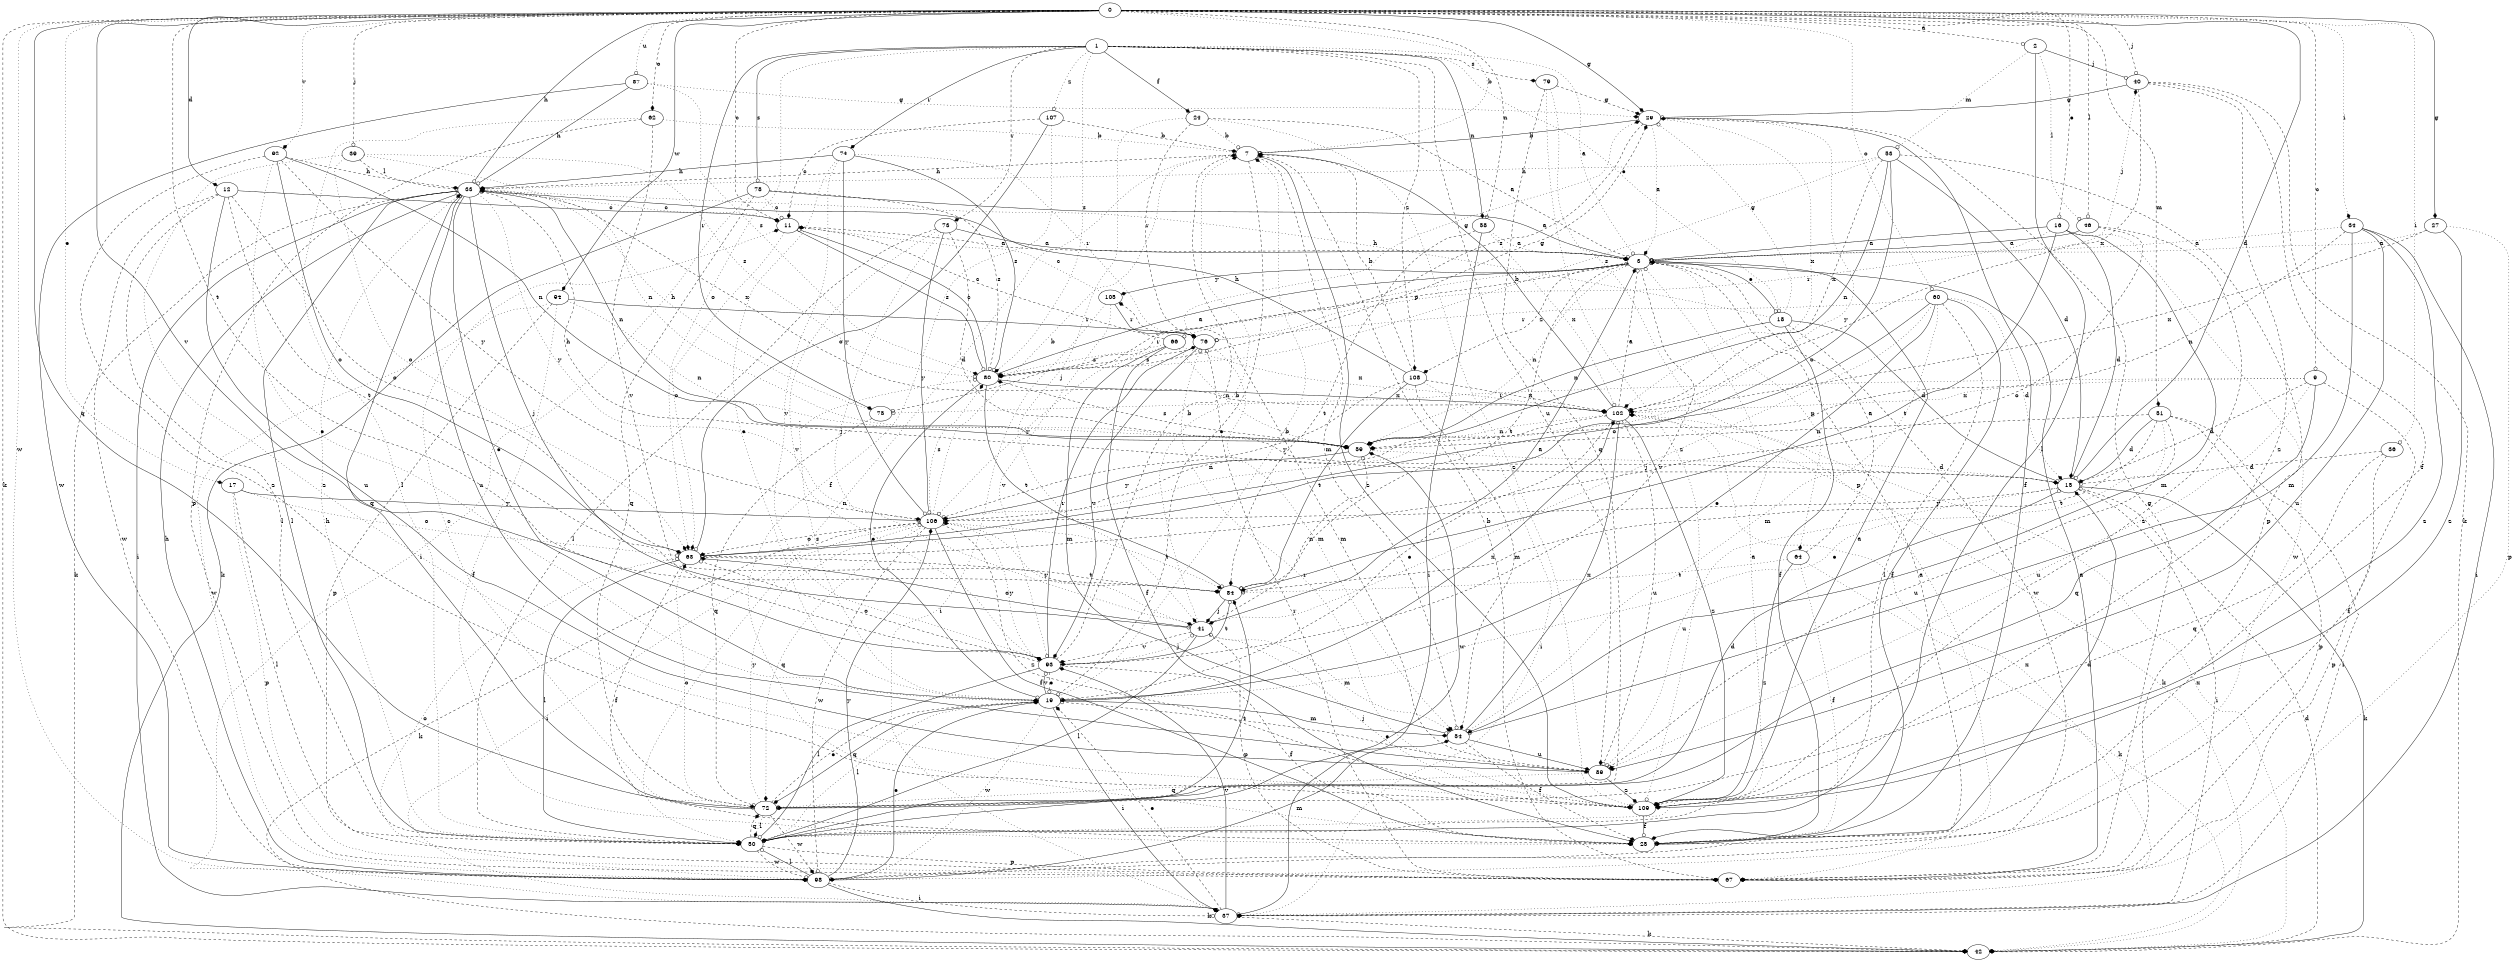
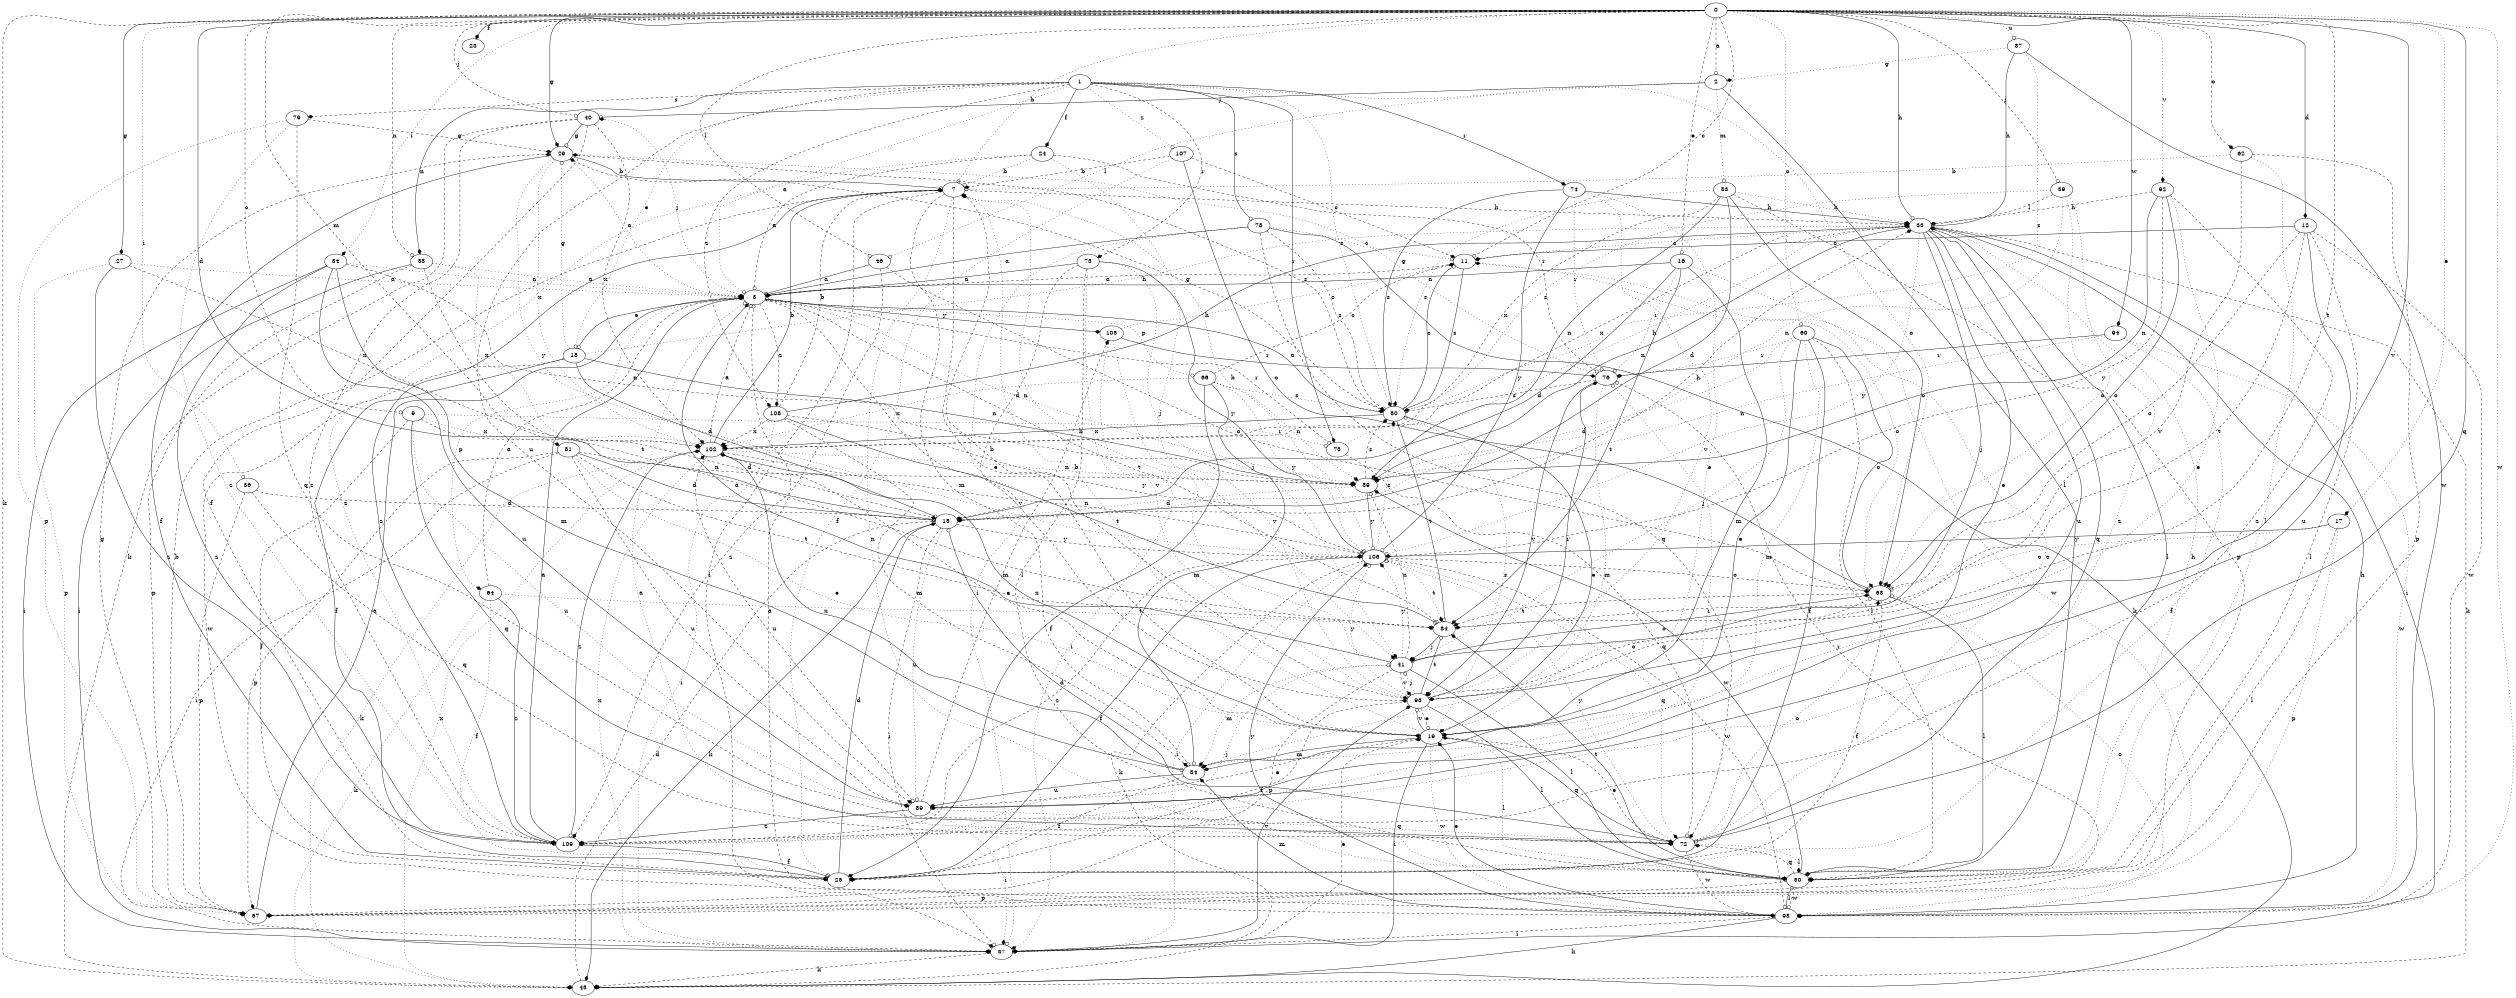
node "23": added
edge "87" -> "29": now "87" -> "2"
edge "15" -> "33": arrowhead odot -> diamond
edge "7" -> "37": added, label "i"
edge "89" -> "37": added, label "i"
edge "94" -> "67": now "58" -> "67"
node "42": label "42" -> "45"
